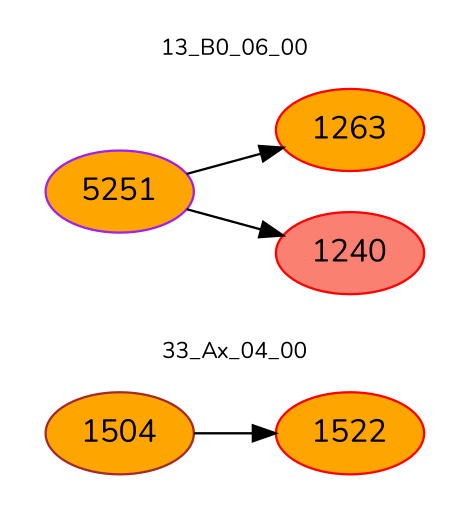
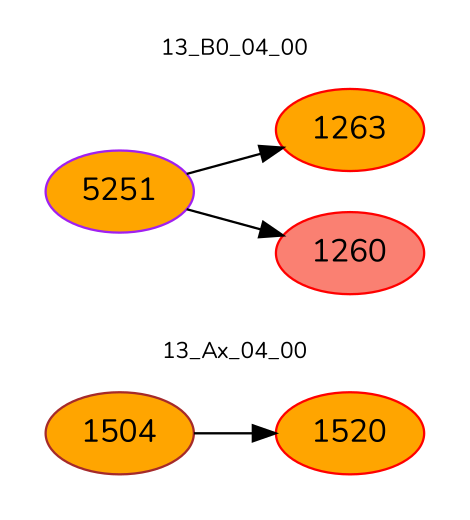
cluster "13_B0_06_00": label "13_B0_06_00" -> "13_B0_04_00"
node "1240": label "1240" -> "1260"
cluster "33_Ax_04_00": label "33_Ax_04_00" -> "13_Ax_04_00"
node "1522": label "1522" -> "1520"
